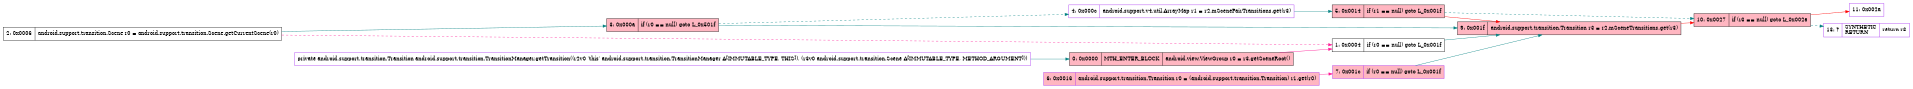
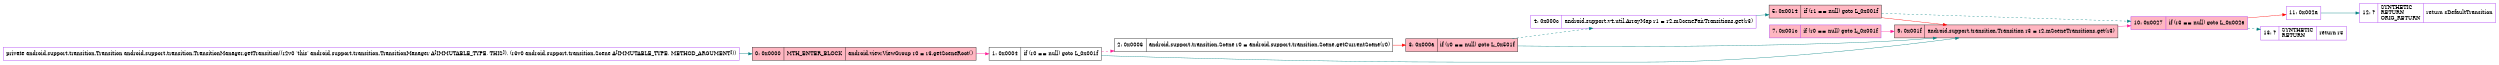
node "12: ?": added
node "10: 0x0027": color black -> purple
edge "9: 0x001f" -> "10: 0x0027": color red -> deeppink
edge "2: 0x0006" -> "3: 0x000a": color teal -> red
edge "2: 0x0006" -> "1: 0x0004": reversed
edge "7: 0x001c" -> "9: 0x001f": color teal -> deeppink
node "6: 0x0016": removed
